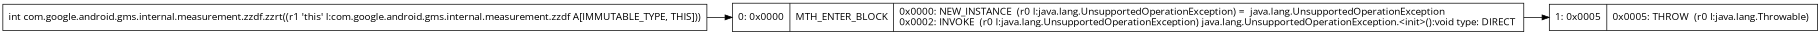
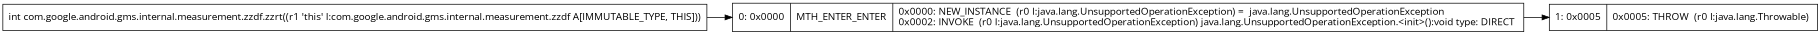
node "0: 0x0000": text "MTH_ENTER_BLOCK" -> "MTH_ENTER_ENTER"
